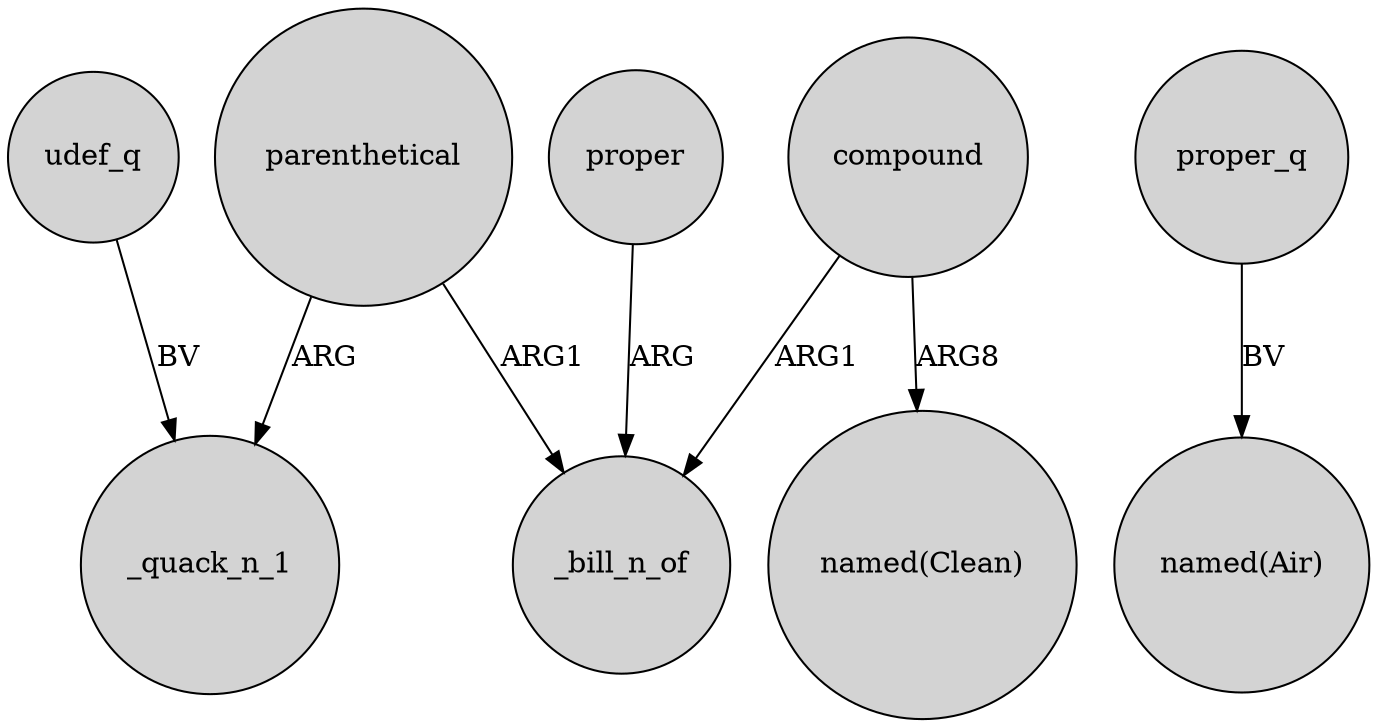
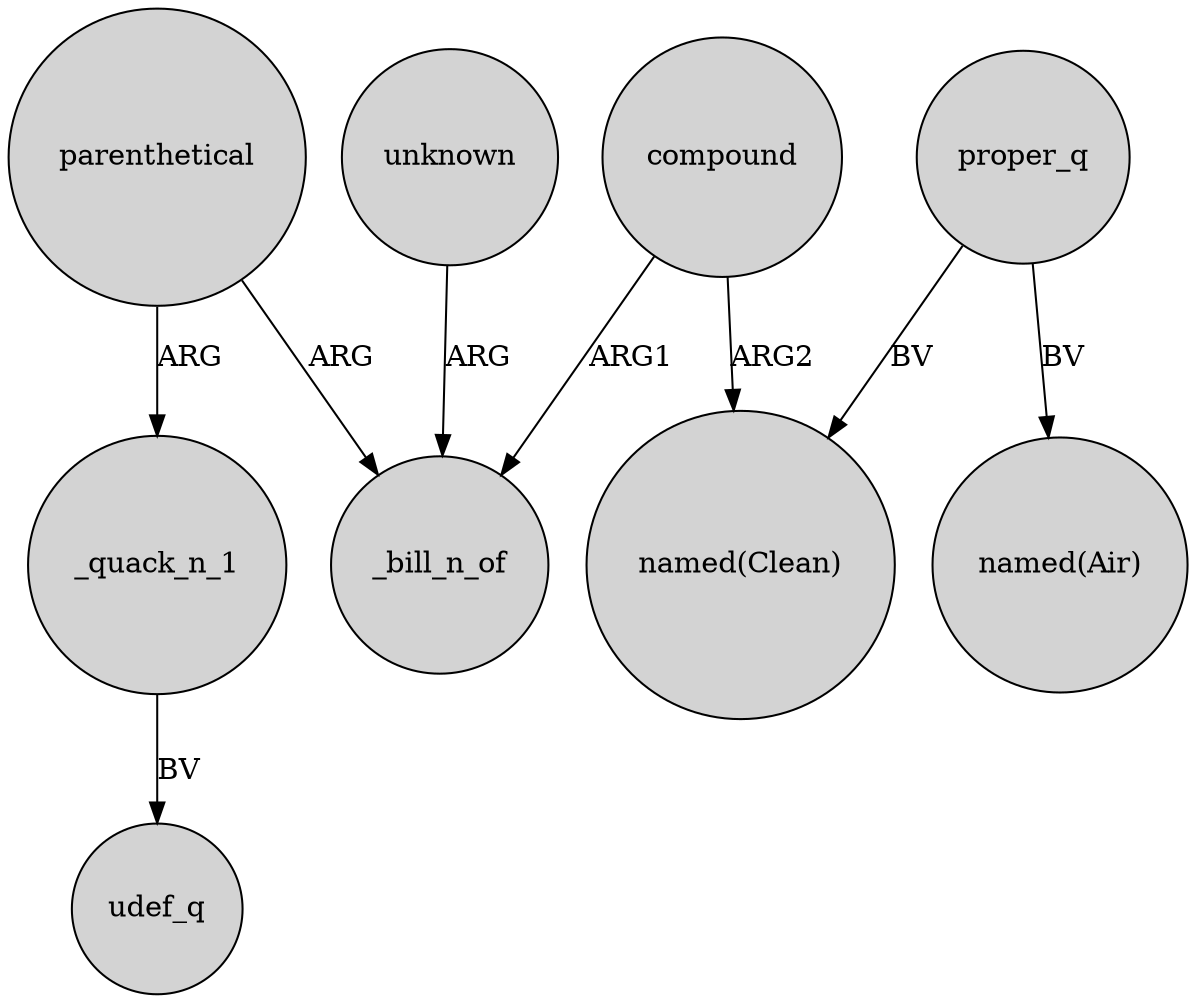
node "proper": label "proper" -> "unknown"
edge "udef_q" -> "_quack_n_1": reversed
edge "proper_q" -> "named(Clean)": added, label "BV"
edge "parenthetical" -> "_bill_n_of": label "ARG1" -> "ARG"
edge "compound" -> "named(Clean)": label "ARG8" -> "ARG2"
